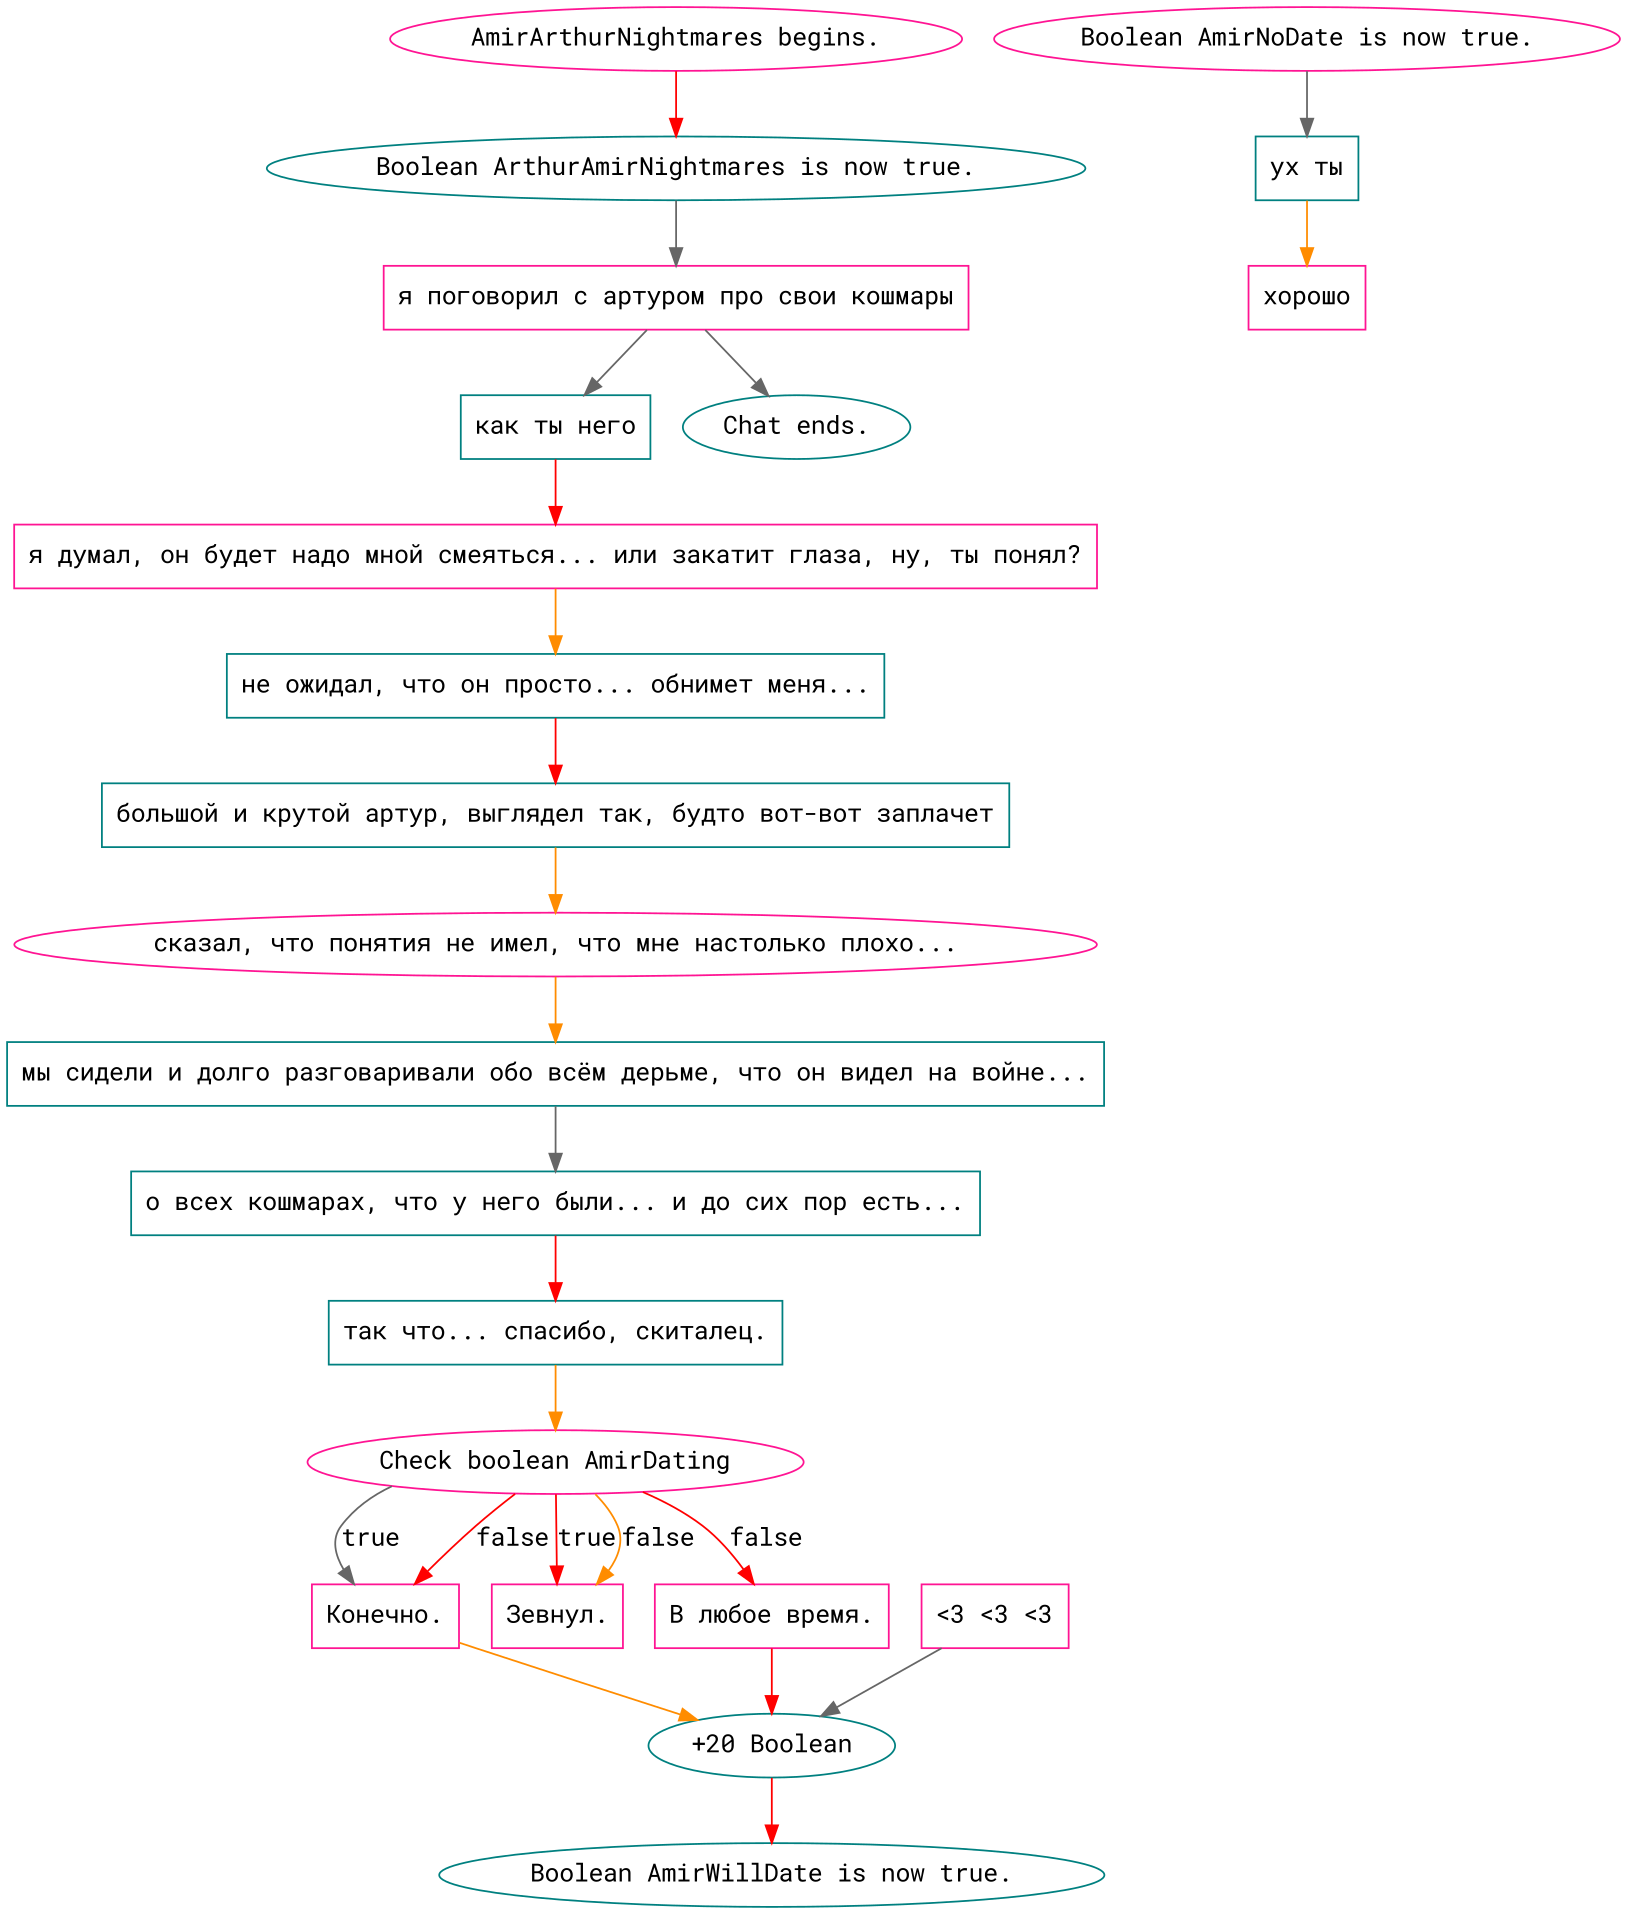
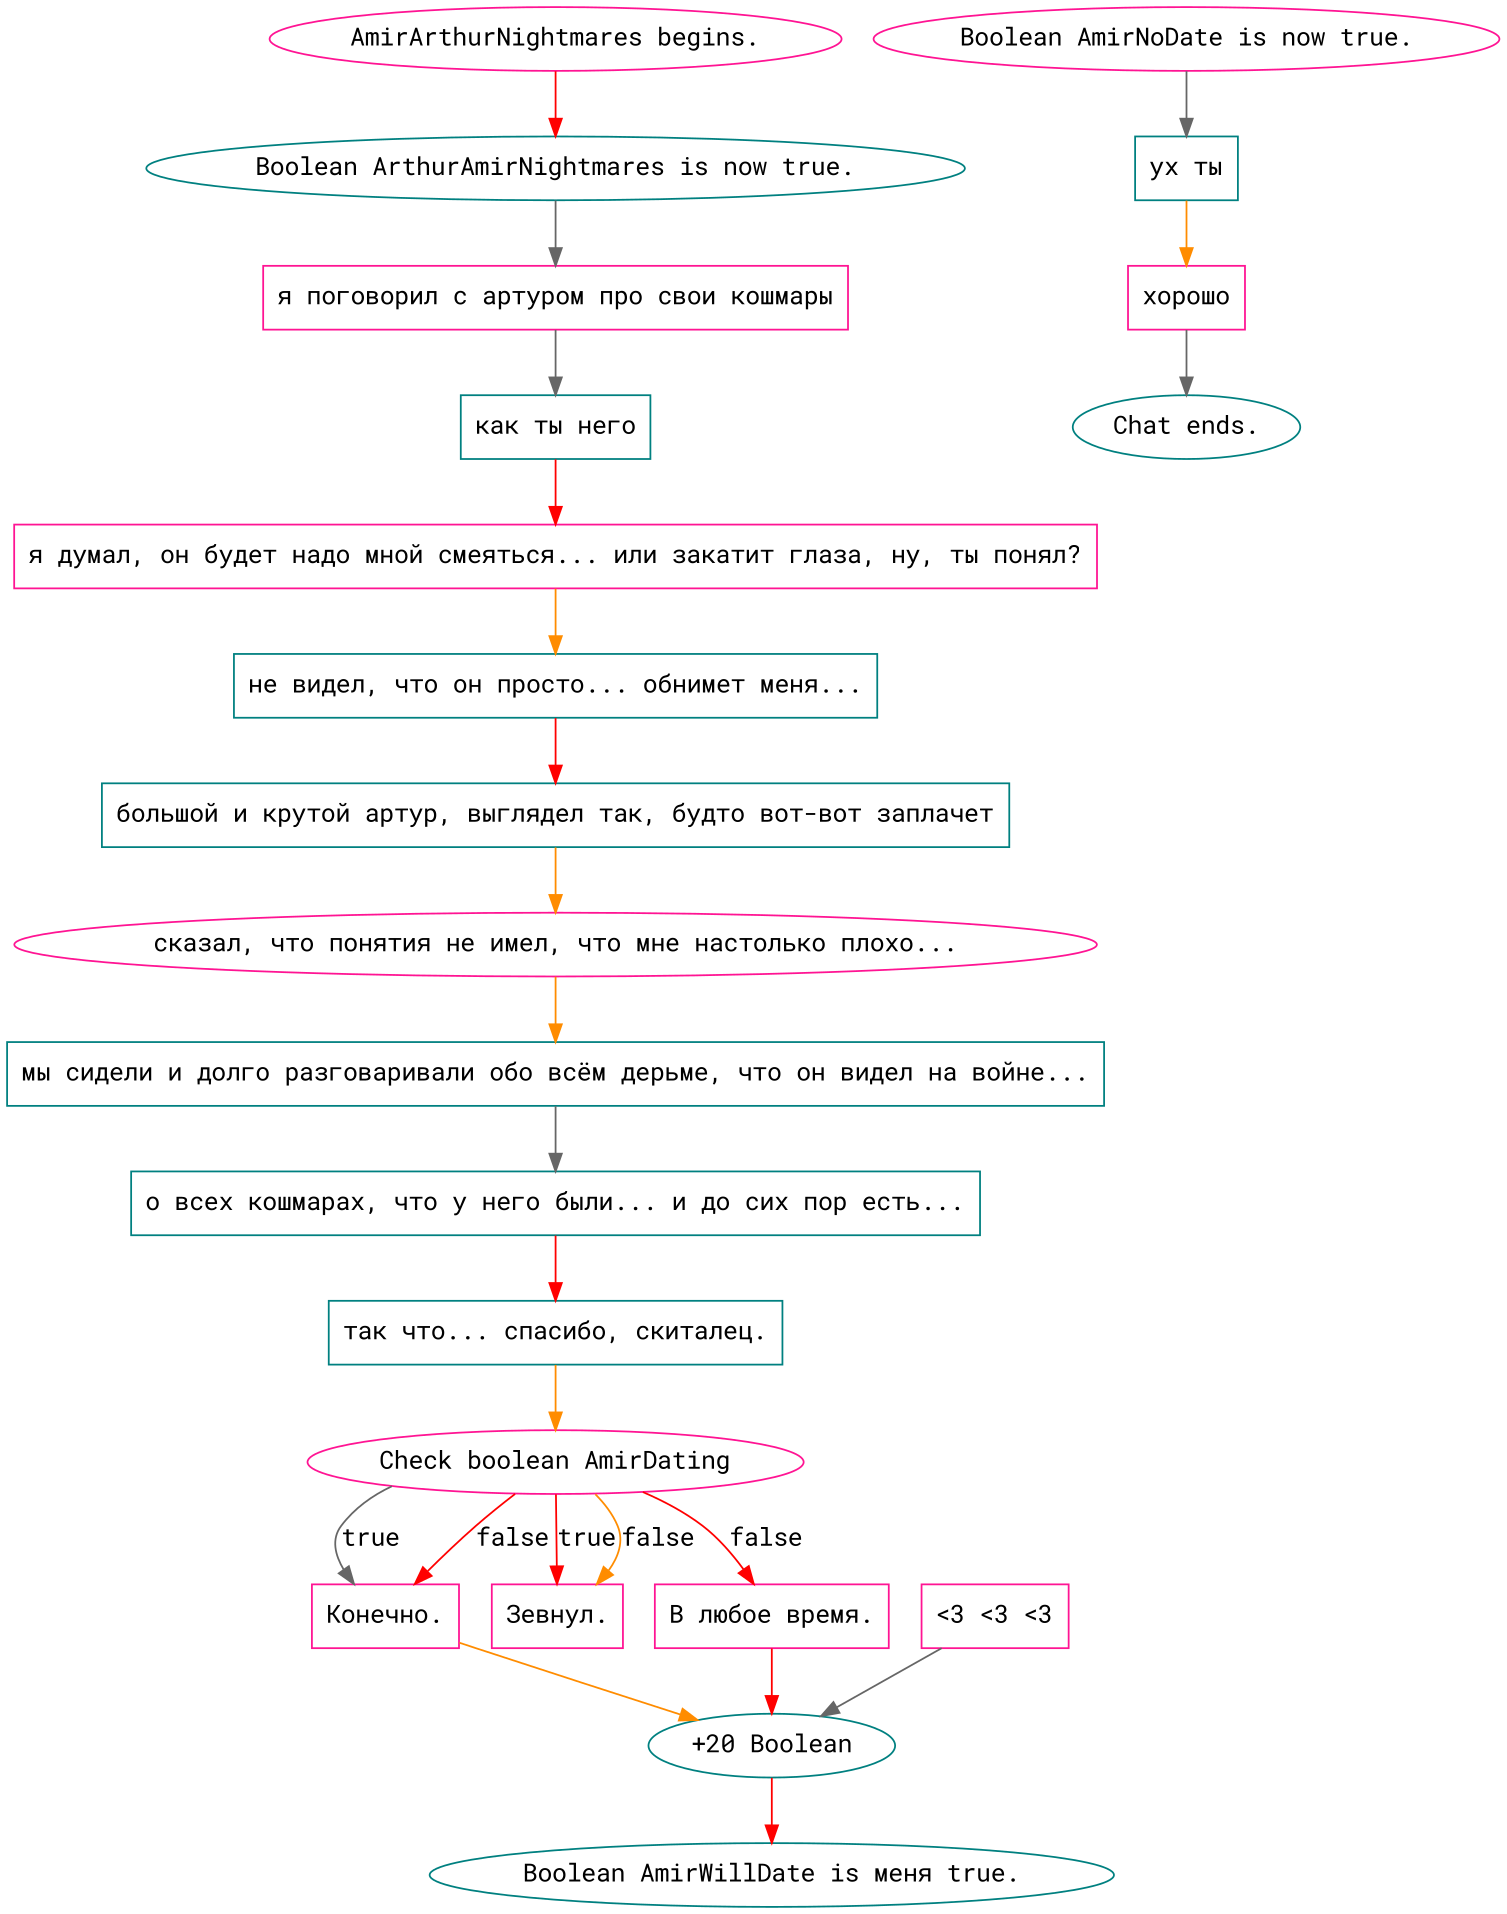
edge "я поговорил с артуром про свои кошмары" -> "Chat ends.": now "хорошо" -> "Chat ends."
node "не ожидал, что он просто... обнимет меня...": label "не ожидал, что он просто... обнимет меня..." -> "не видел, что он просто... обнимет меня..."
node "Boolean AmirWillDate is now true.": label "Boolean AmirWillDate is now true." -> "Boolean AmirWillDate is меня true."
